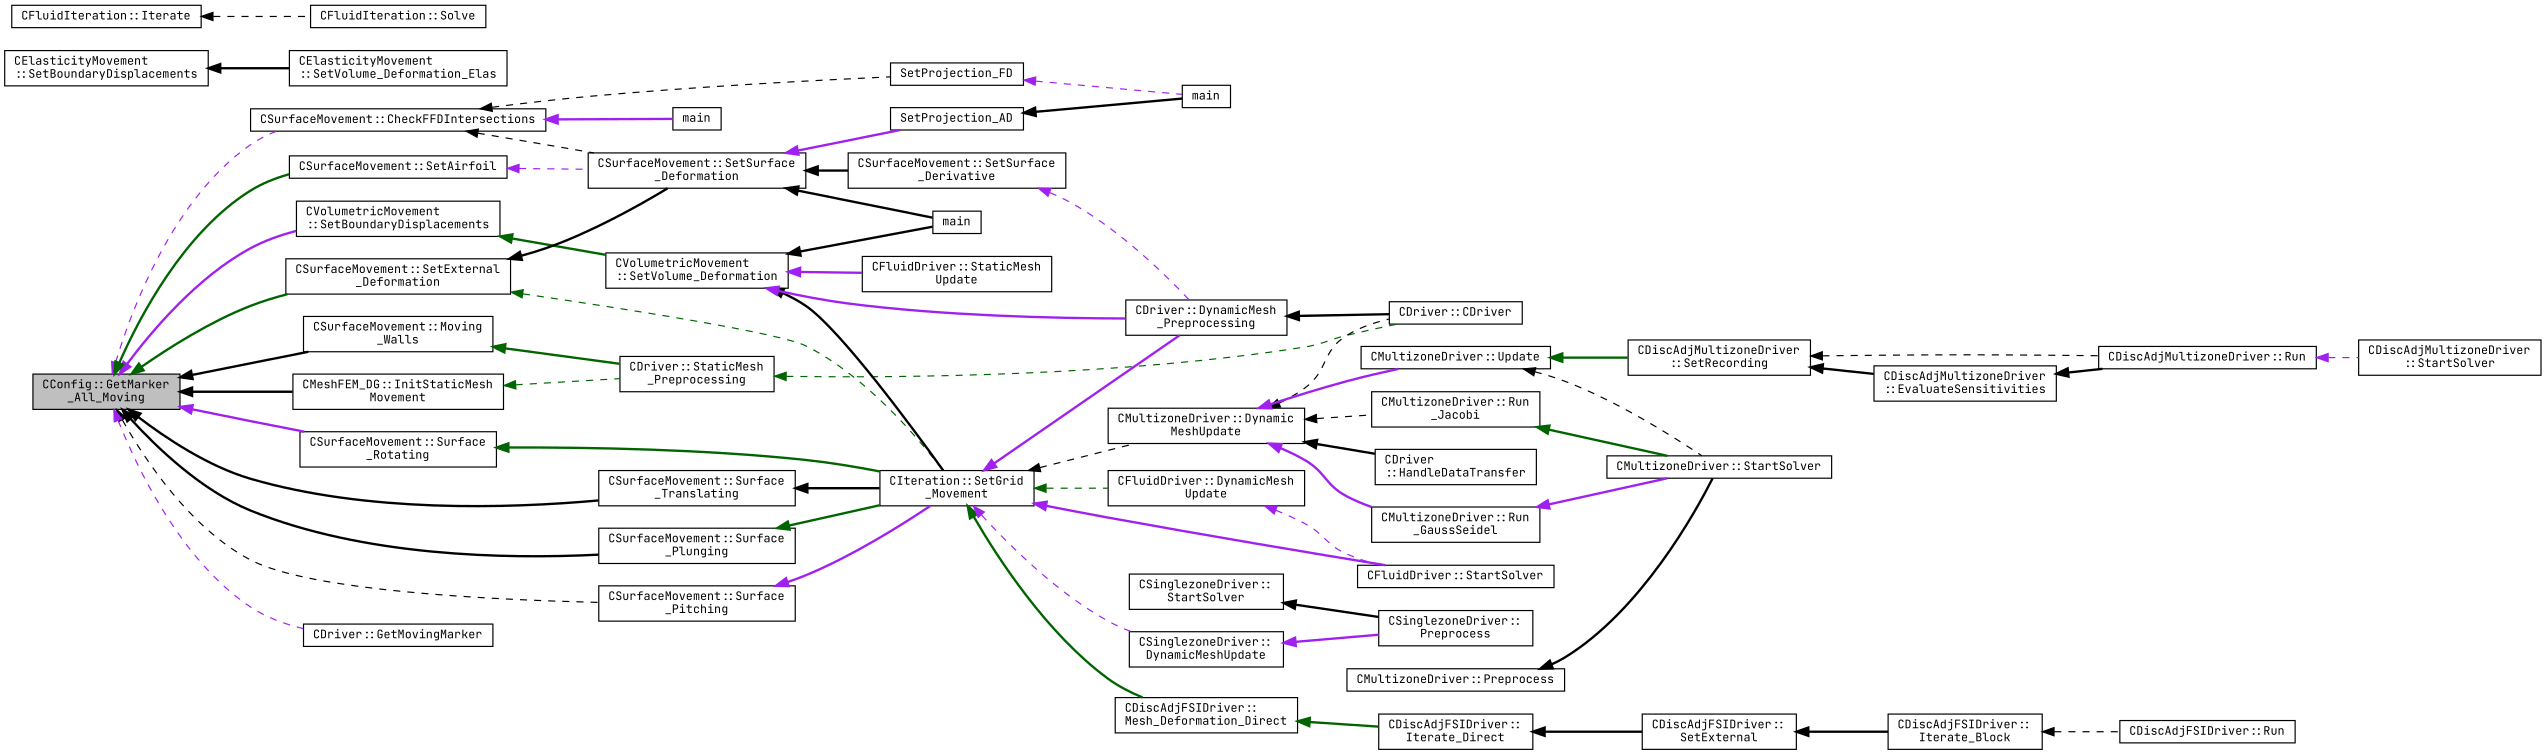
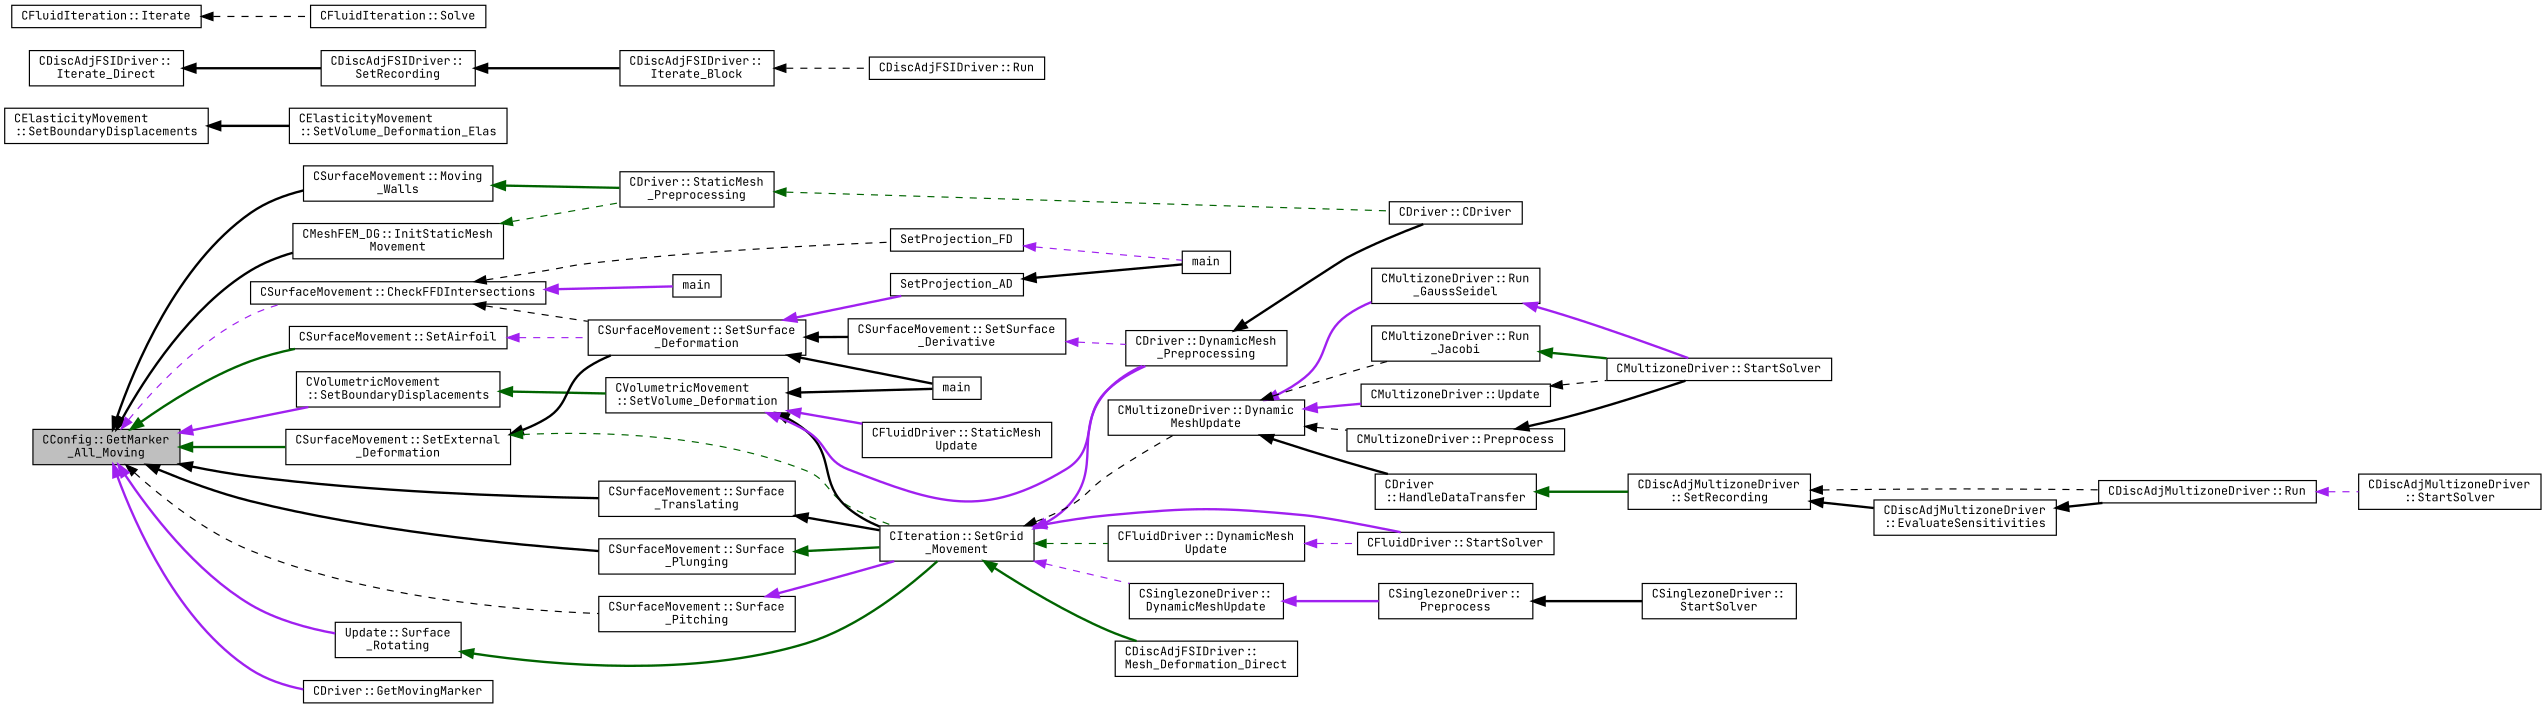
edge "CDriver::CDriver" -> "CMultizoneDriver::Dynamic MeshUpdate": now "CMultizoneDriver::Preprocess" -> "CMultizoneDriver::Dynamic MeshUpdate"
edge "CDiscAdjMultizoneDriver ::SetRecording" -> "CMultizoneDriver::Update": now "CDiscAdjMultizoneDriver ::SetRecording" -> "CDriver ::HandleDataTransfer"
node "CSurfaceMovement::Surface _Rotating": label "CSurfaceMovement::Surface _Rotating" -> "Update::Surface _Rotating"
edge "CDriver::GetMovingMarker" -> "CConfig::GetMarker _All_Moving": style dashed -> bold
edge "CSinglezoneDriver:: Preprocess" -> "CSinglezoneDriver:: StartSolver": reversed
edge "CDiscAdjFSIDriver:: Iterate_Direct" -> "CDiscAdjFSIDriver:: Mesh_Deformation_Direct": removed
node "CDiscAdjFSIDriver:: SetExternal": label "CDiscAdjFSIDriver:: SetExternal" -> "CDiscAdjFSIDriver:: SetRecording"
